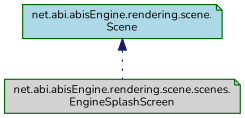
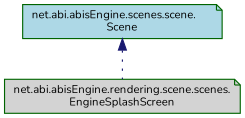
node "net.abi.abisEngine.rendering.scene. Scene": label "net.abi.abisEngine.rendering.scene. Scene" -> "net.abi.abisEngine.scenes.scene. Scene"
